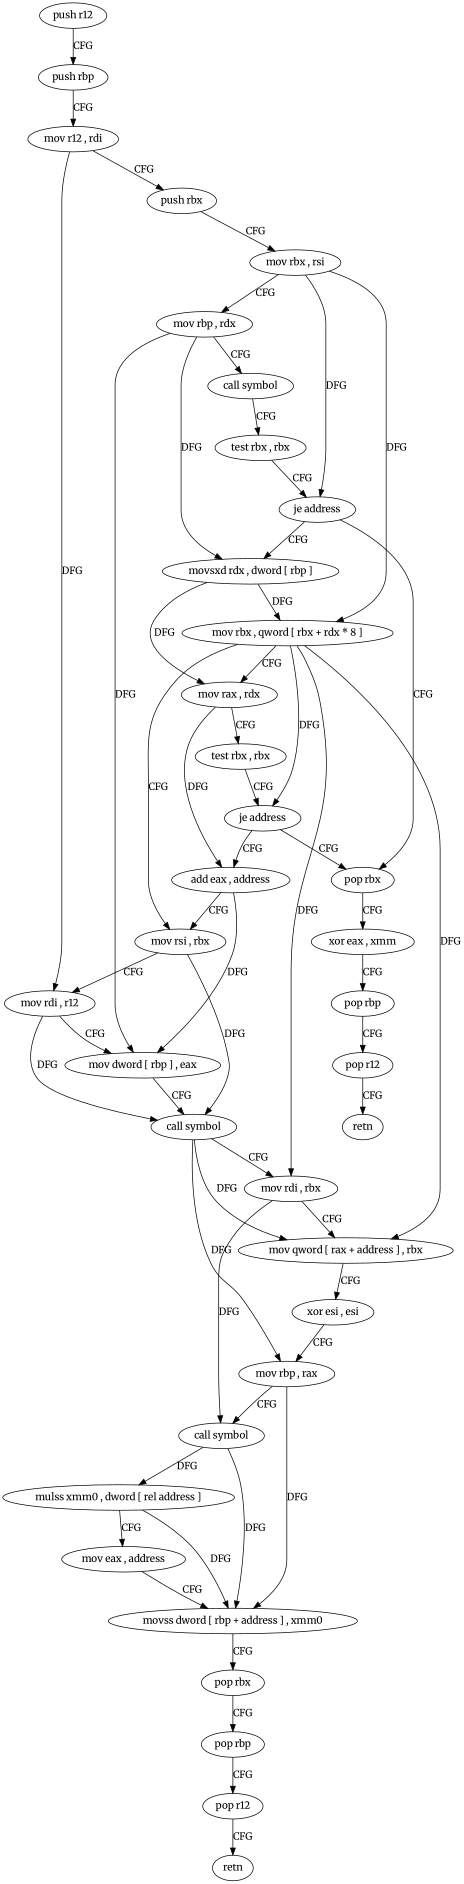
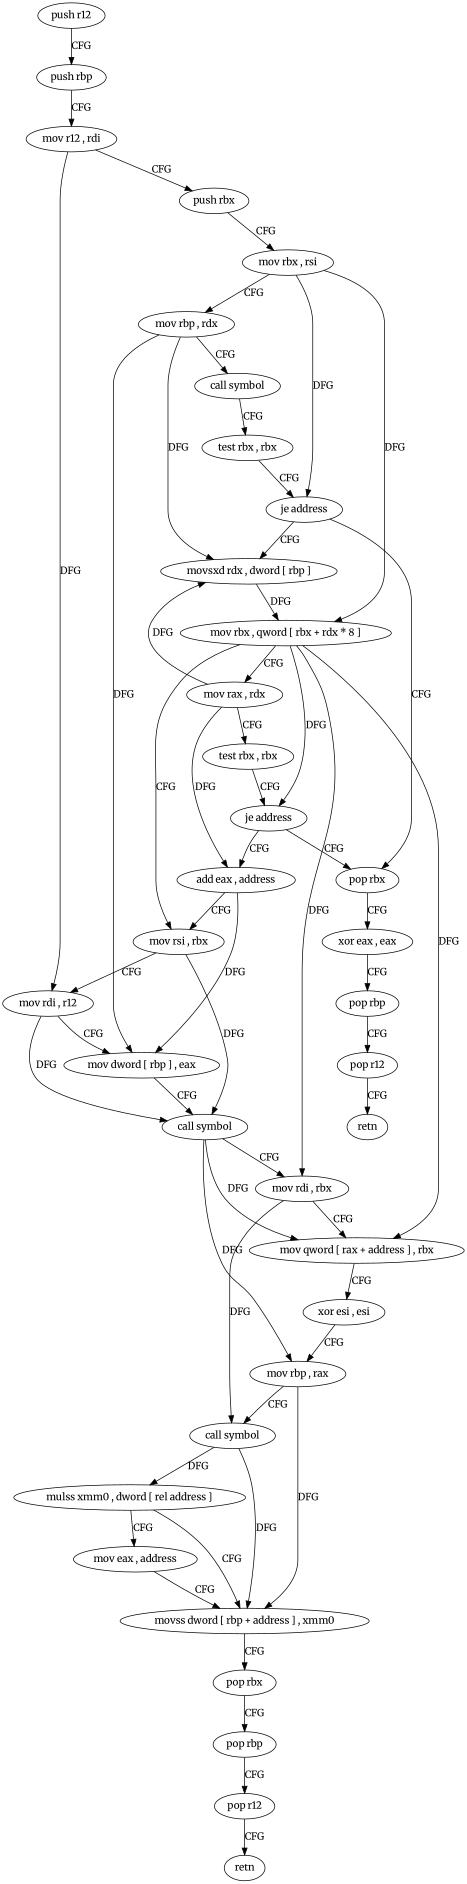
edge "movsxd rdx , dword [ rbp ]" -> "mov rax , rdx": reversed
node "xor eax , xmm": label "xor eax , xmm" -> "xor eax , eax"
edge "mulss xmm0 , dword [ rel address ]" -> "movss dword [ rbp + address ] , xmm0": label "DFG" -> "CFG"
